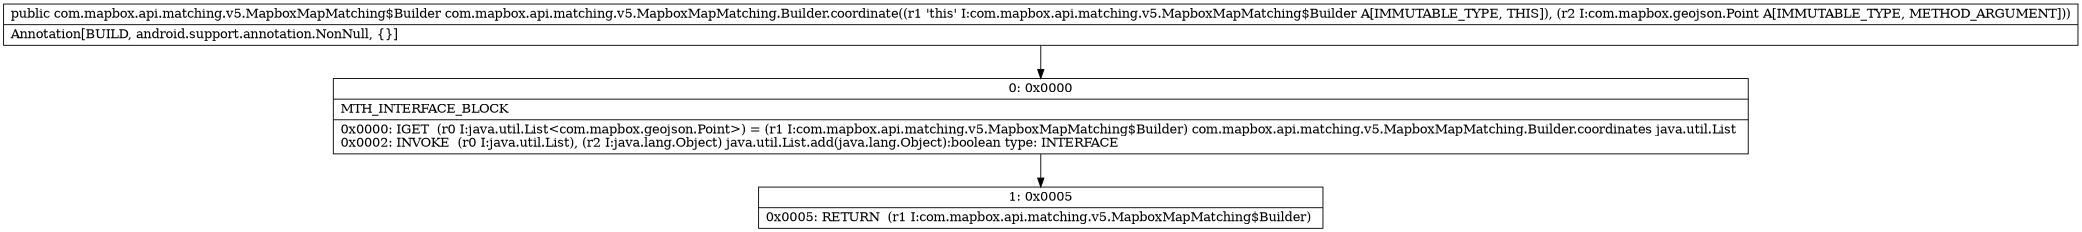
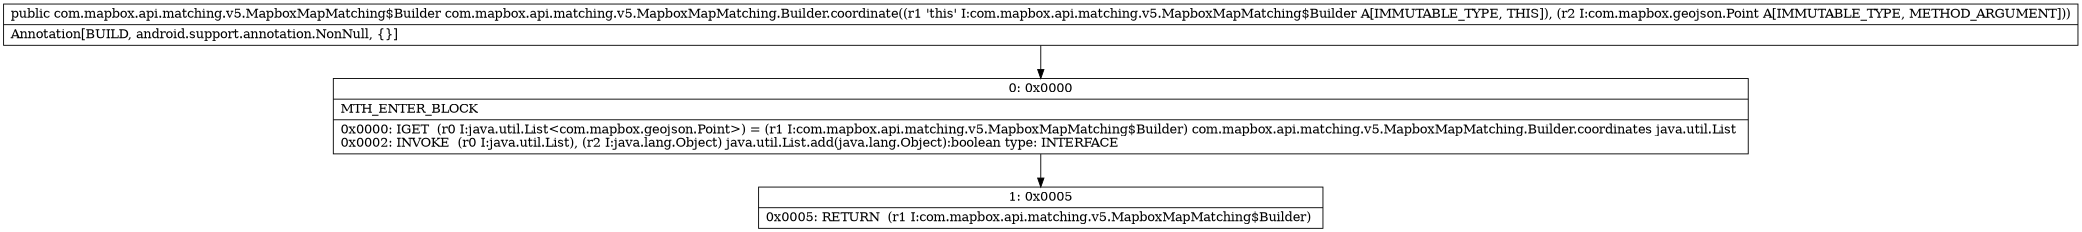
node "0: 0x0000": text "MTH_INTERFACE_BLOCK" -> "MTH_ENTER_BLOCK"
